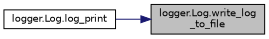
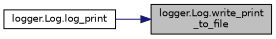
node "logger.Log.write_log _to_file": label "logger.Log.write_log _to_file" -> "logger.Log.write_print _to_file"
